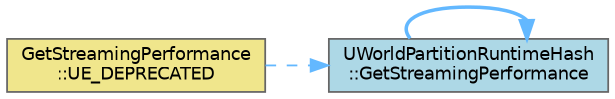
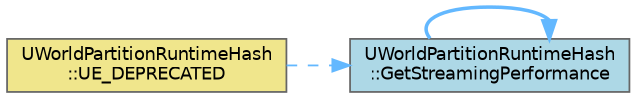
node "GetStreamingPerformance ::UE_DEPRECATED": label "GetStreamingPerformance ::UE_DEPRECATED" -> "UWorldPartitionRuntimeHash ::UE_DEPRECATED"
